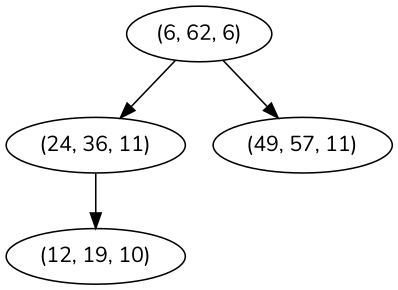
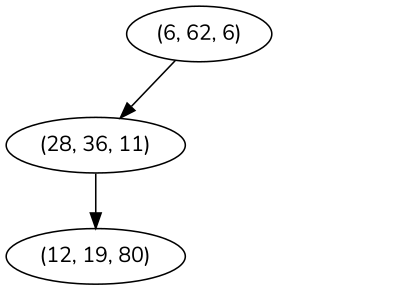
node "(24, 36, 11)": label "(24, 36, 11)" -> "(28, 36, 11)"
node "(49, 57, 11)": removed
node "(12, 19, 10)": label "(12, 19, 10)" -> "(12, 19, 80)"
